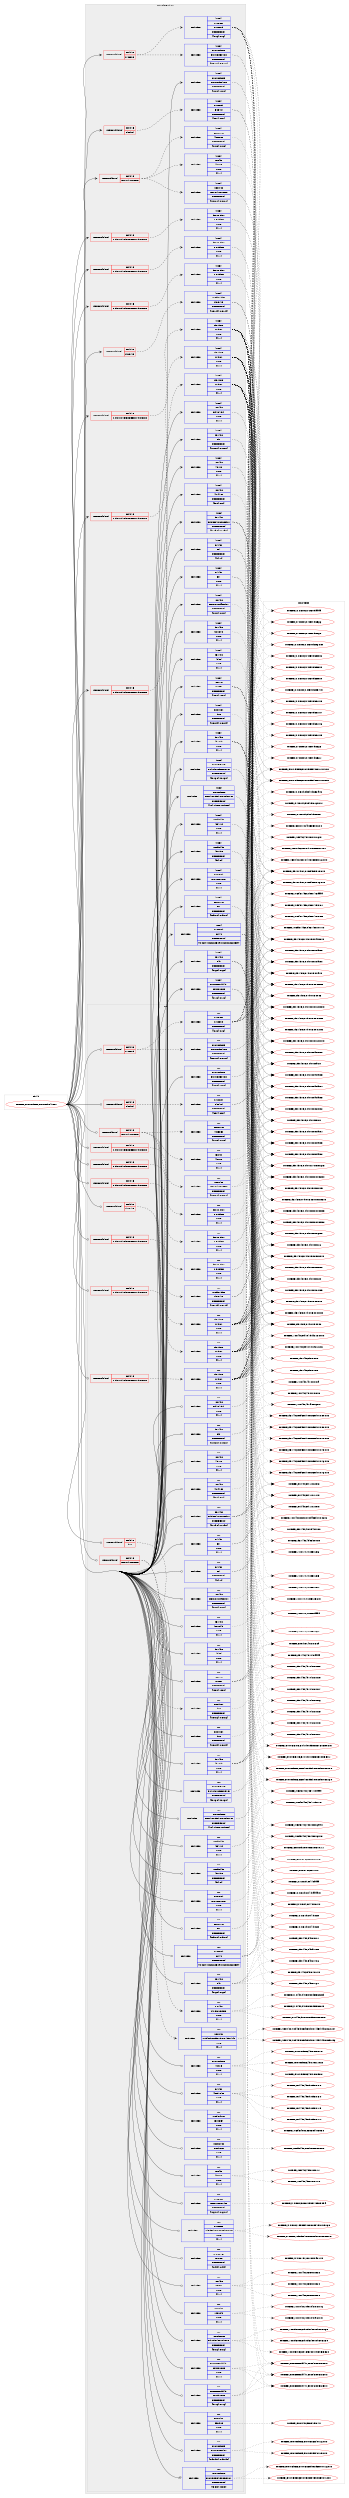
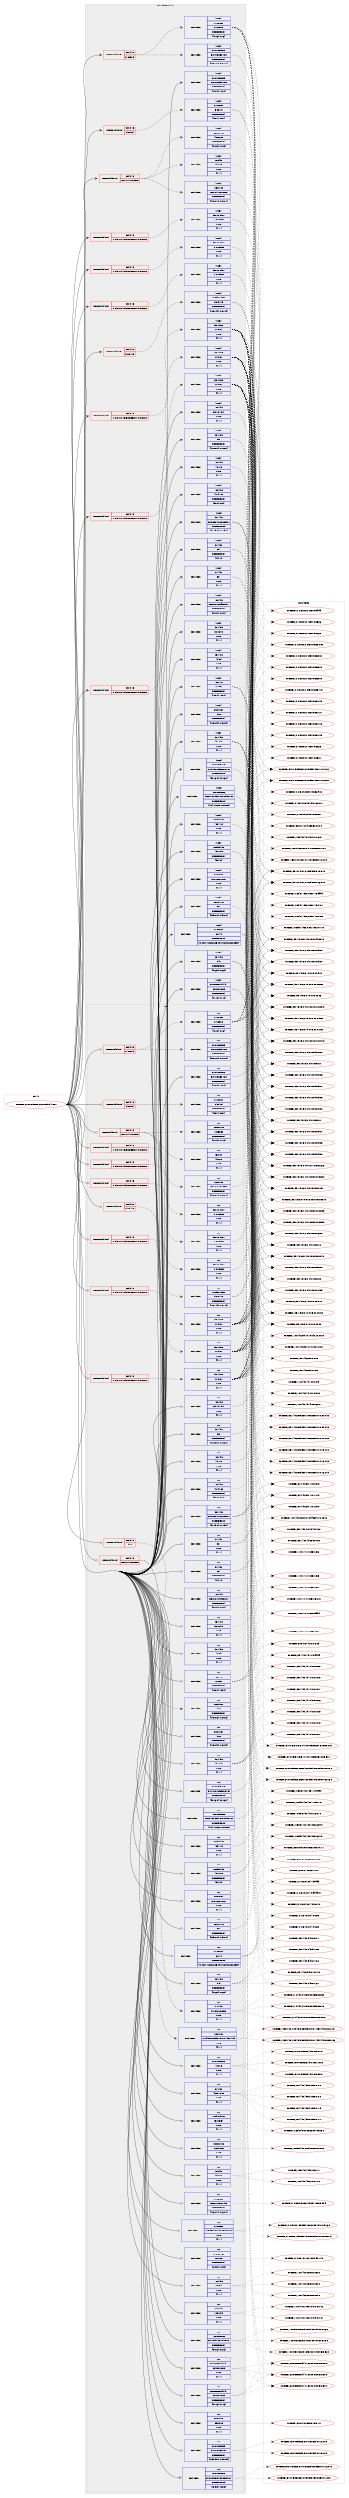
node "portage://media-libs/libpulse-17.0": added
